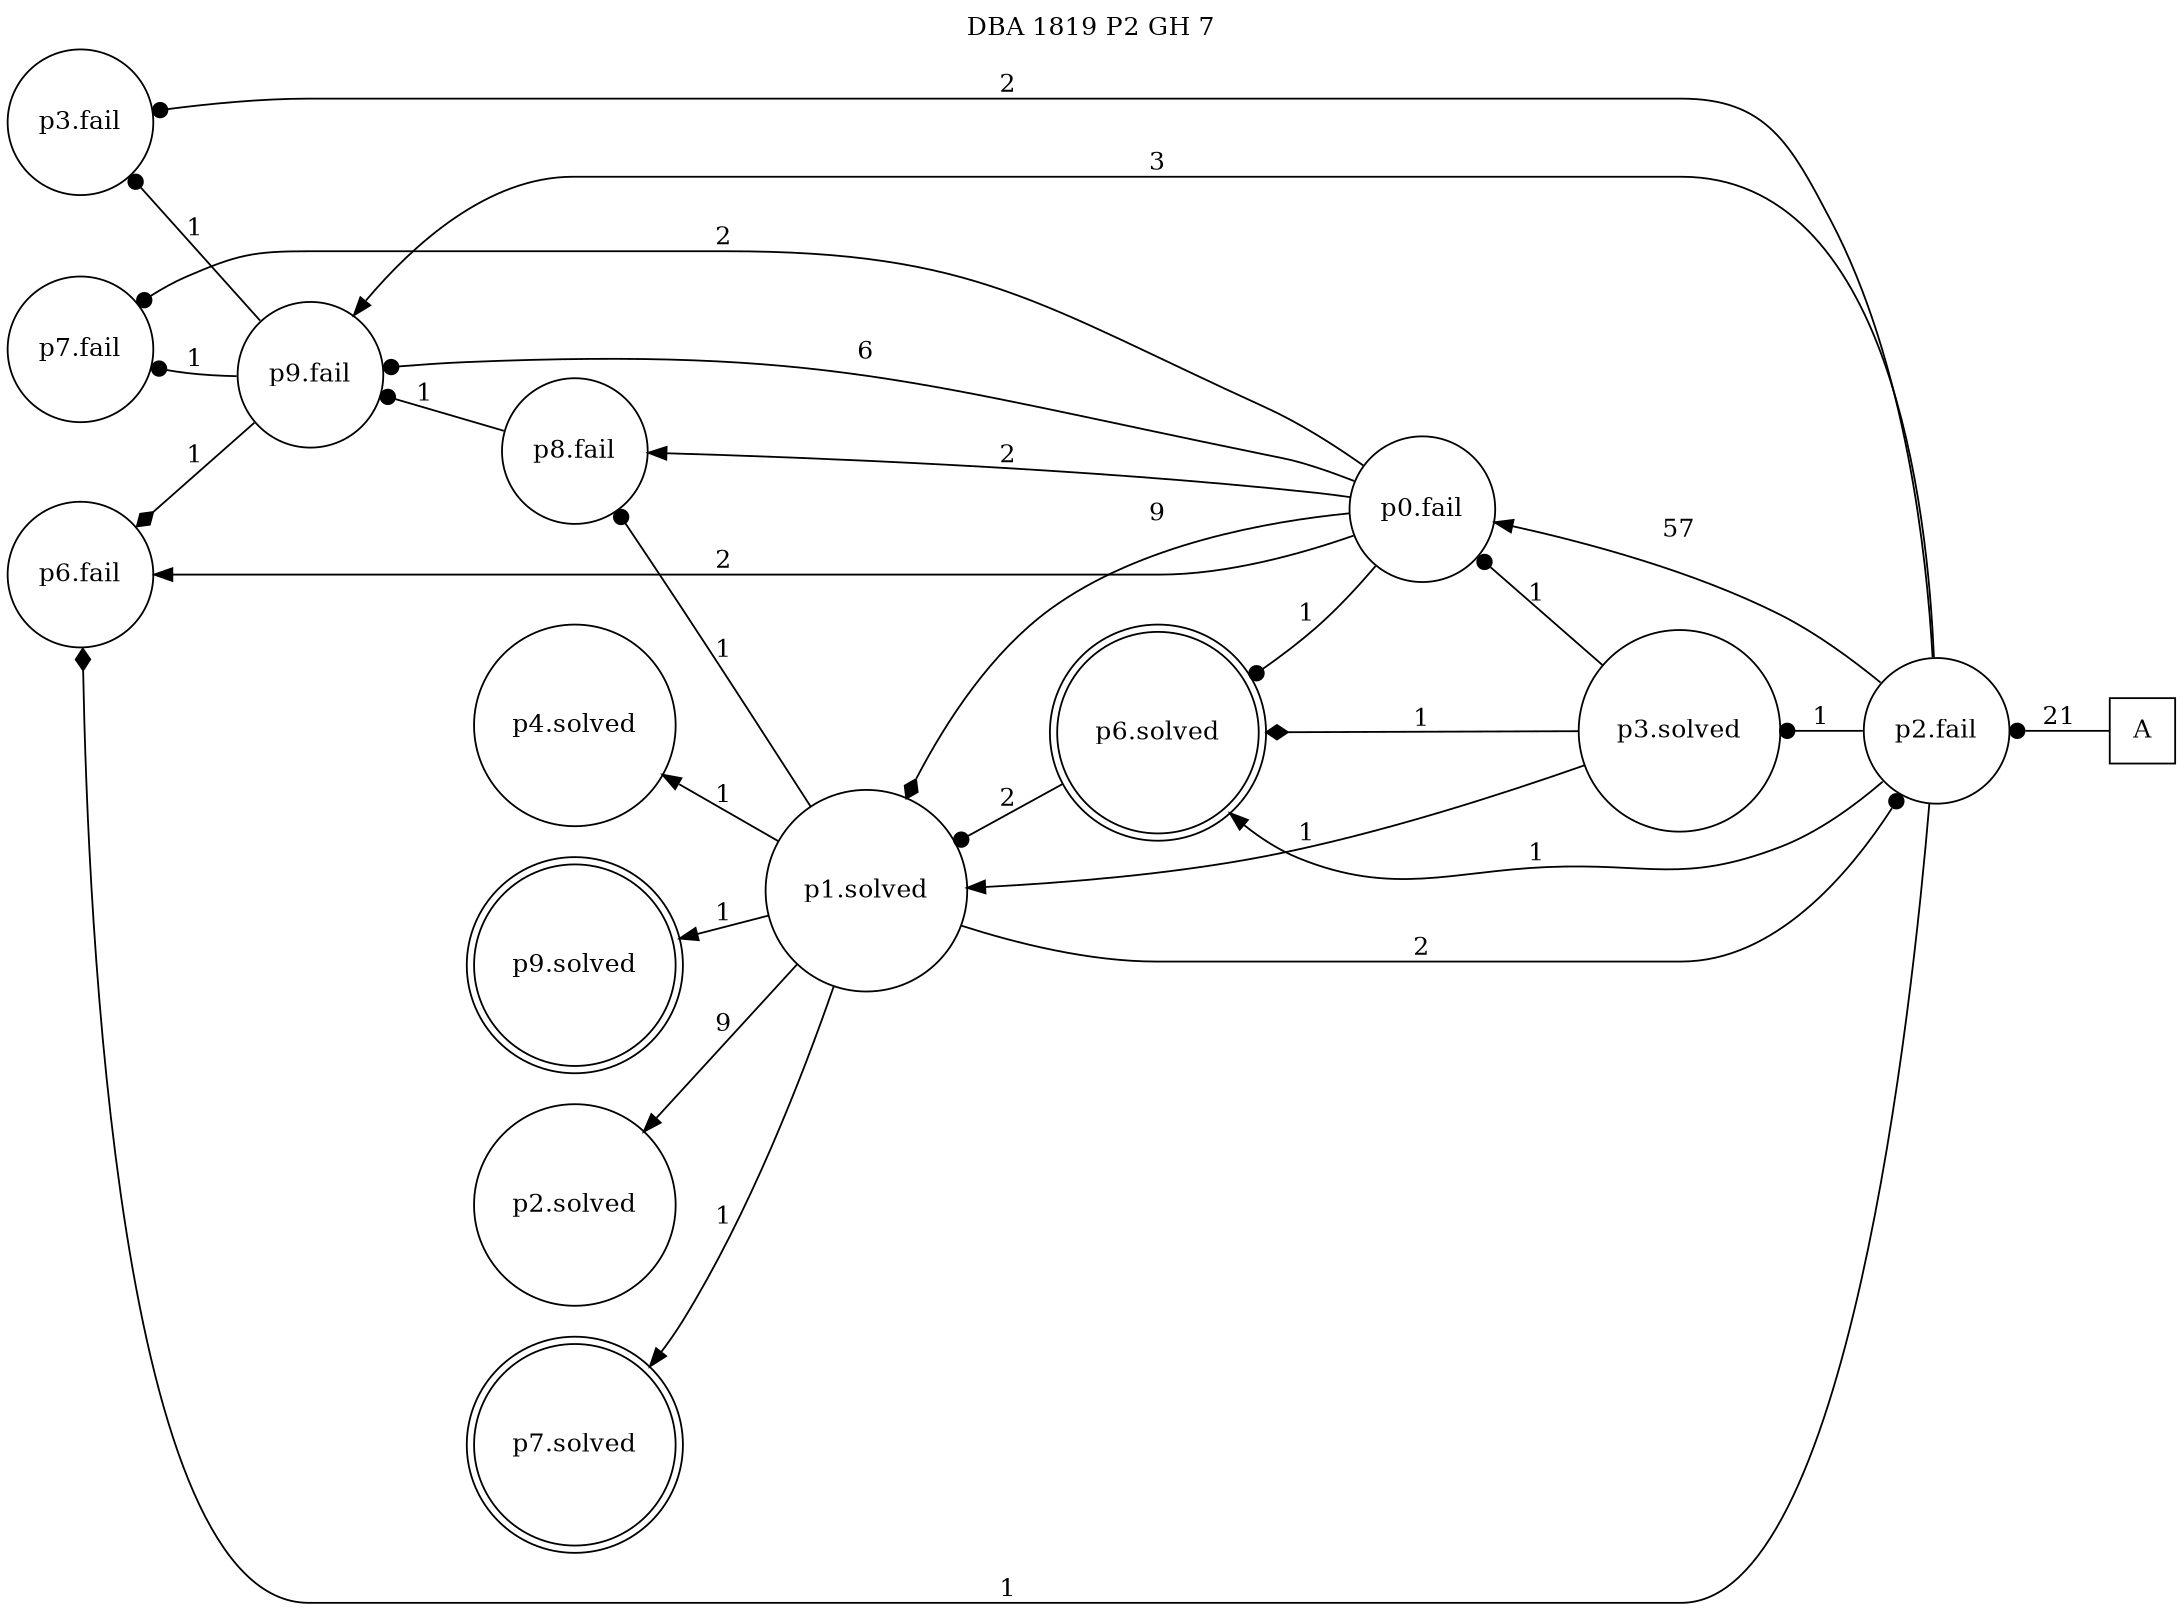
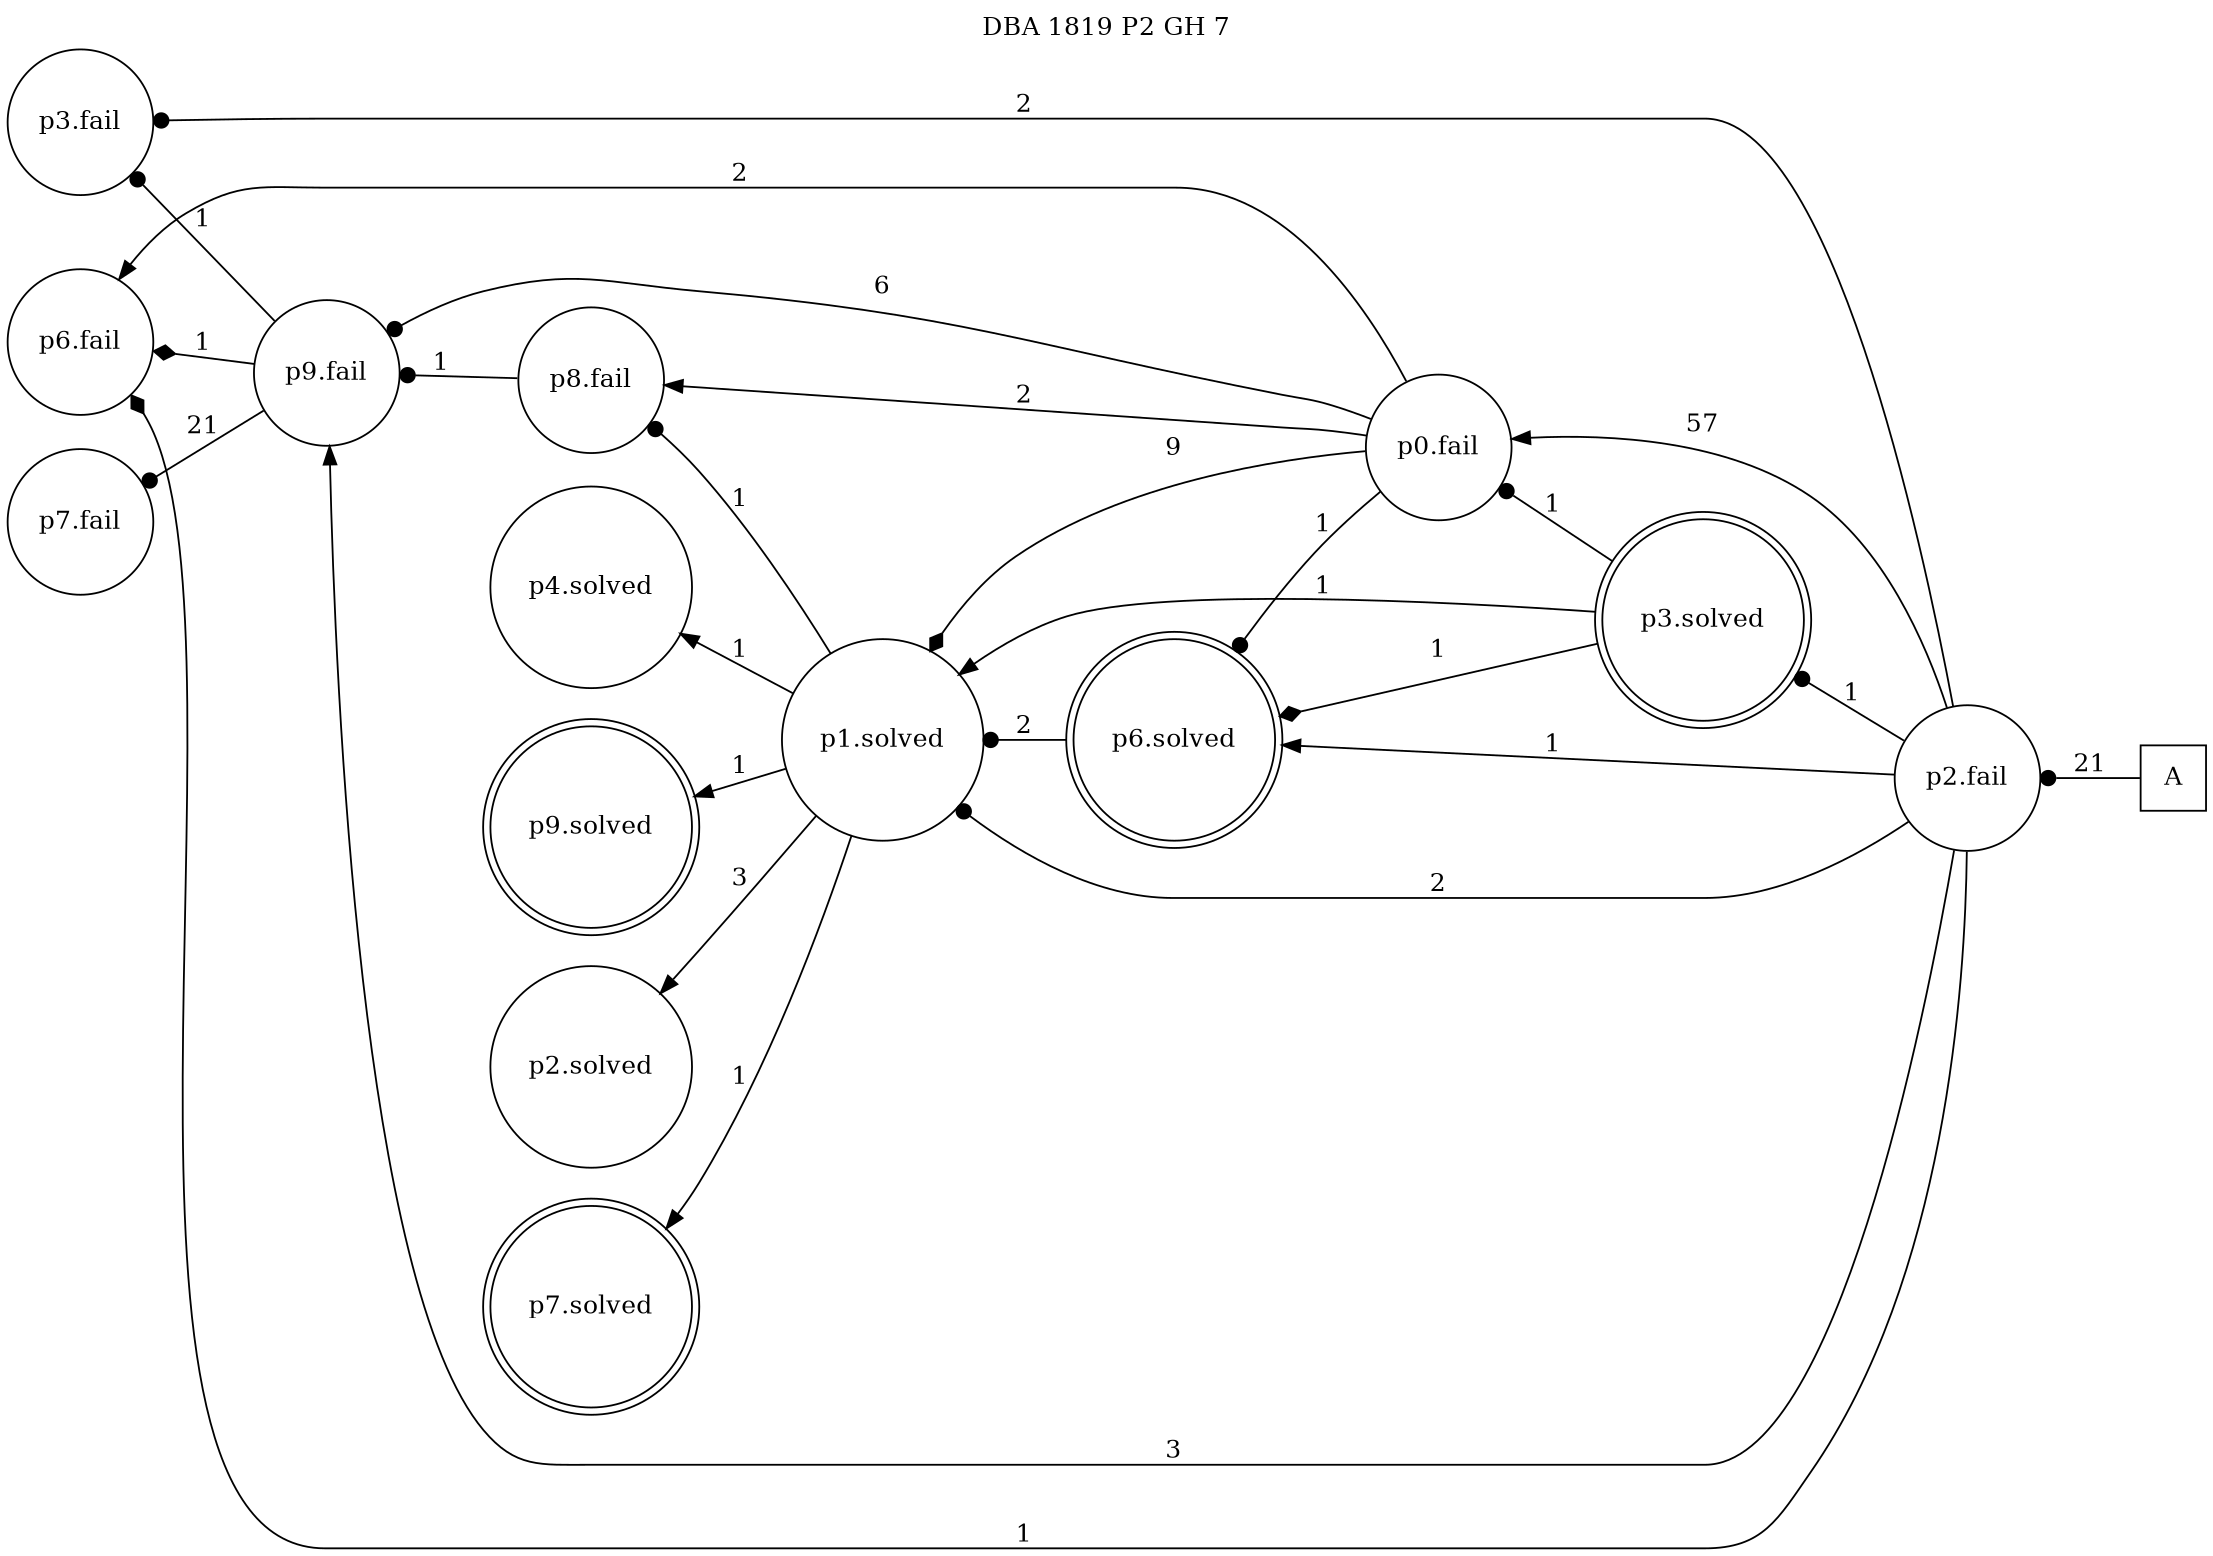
edge "p0.fail" -> "p7.fail": removed, label "2"
edge "p9.fail" -> "p7.fail": label "1" -> "21"
node "p3.solved": shape circle -> doublecircle
edge "p1.solved" -> "p2.fail": reversed
edge "p1.solved" -> "p2.solved": label "9" -> "3"
